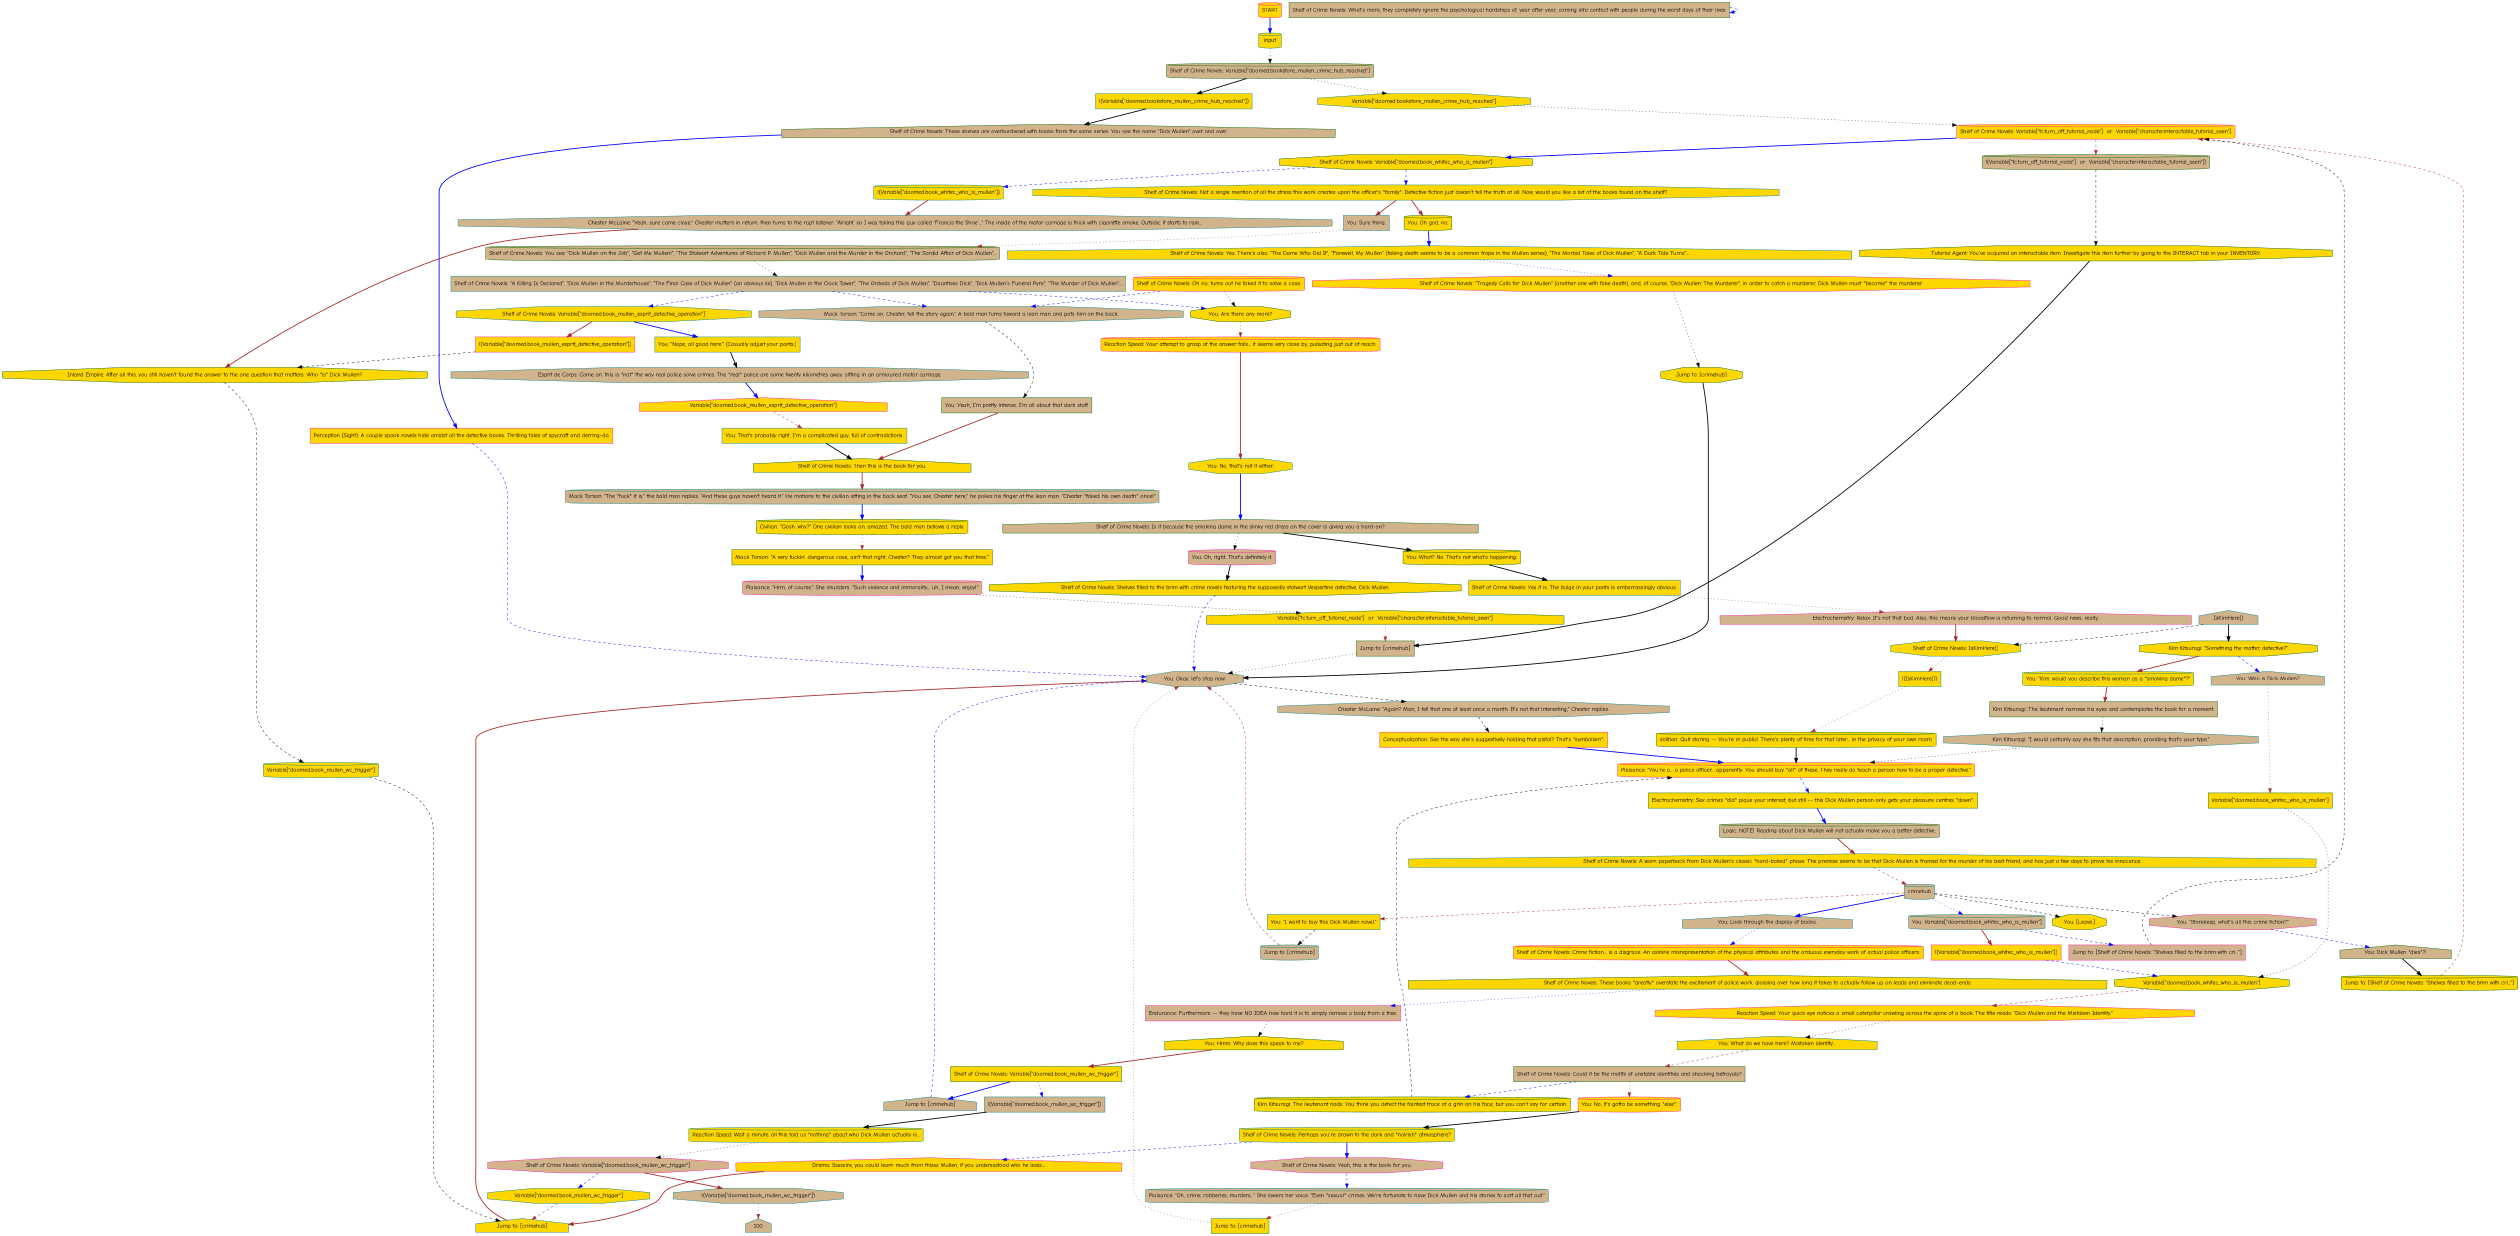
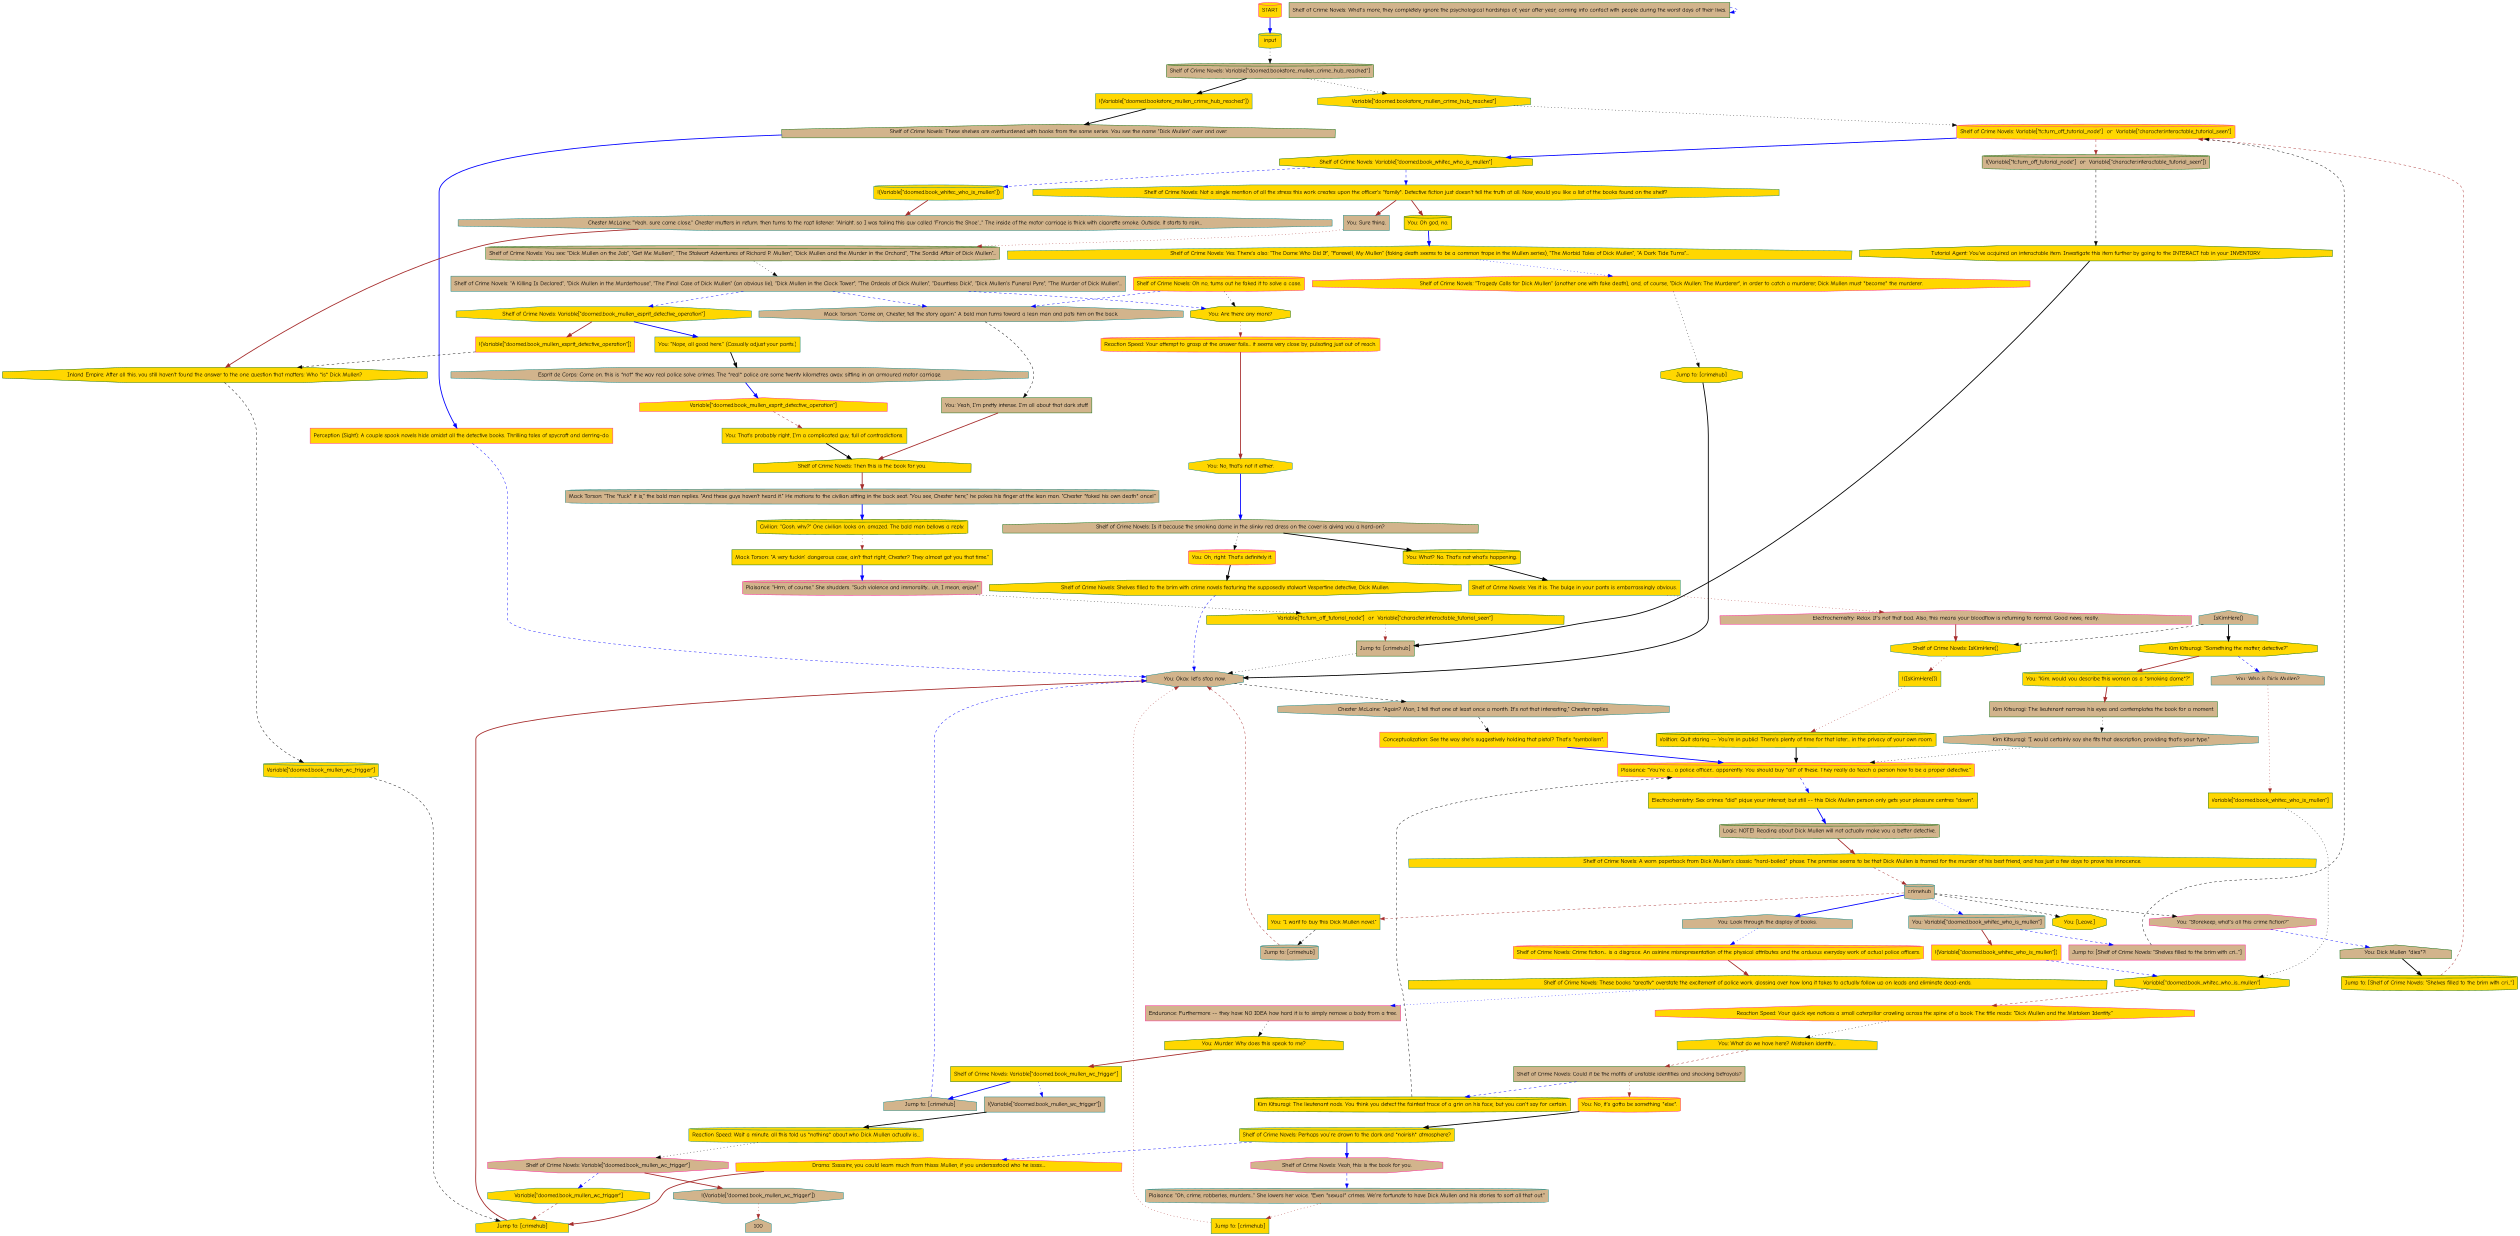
node "You: Oh, right. That's definitely it.": fillcolor tan -> gold
node "You: Hmm. Why does this speak to me?": label "You: Hmm. Why does this speak to me?" -> "You: Murder. Why does this speak to me?"
